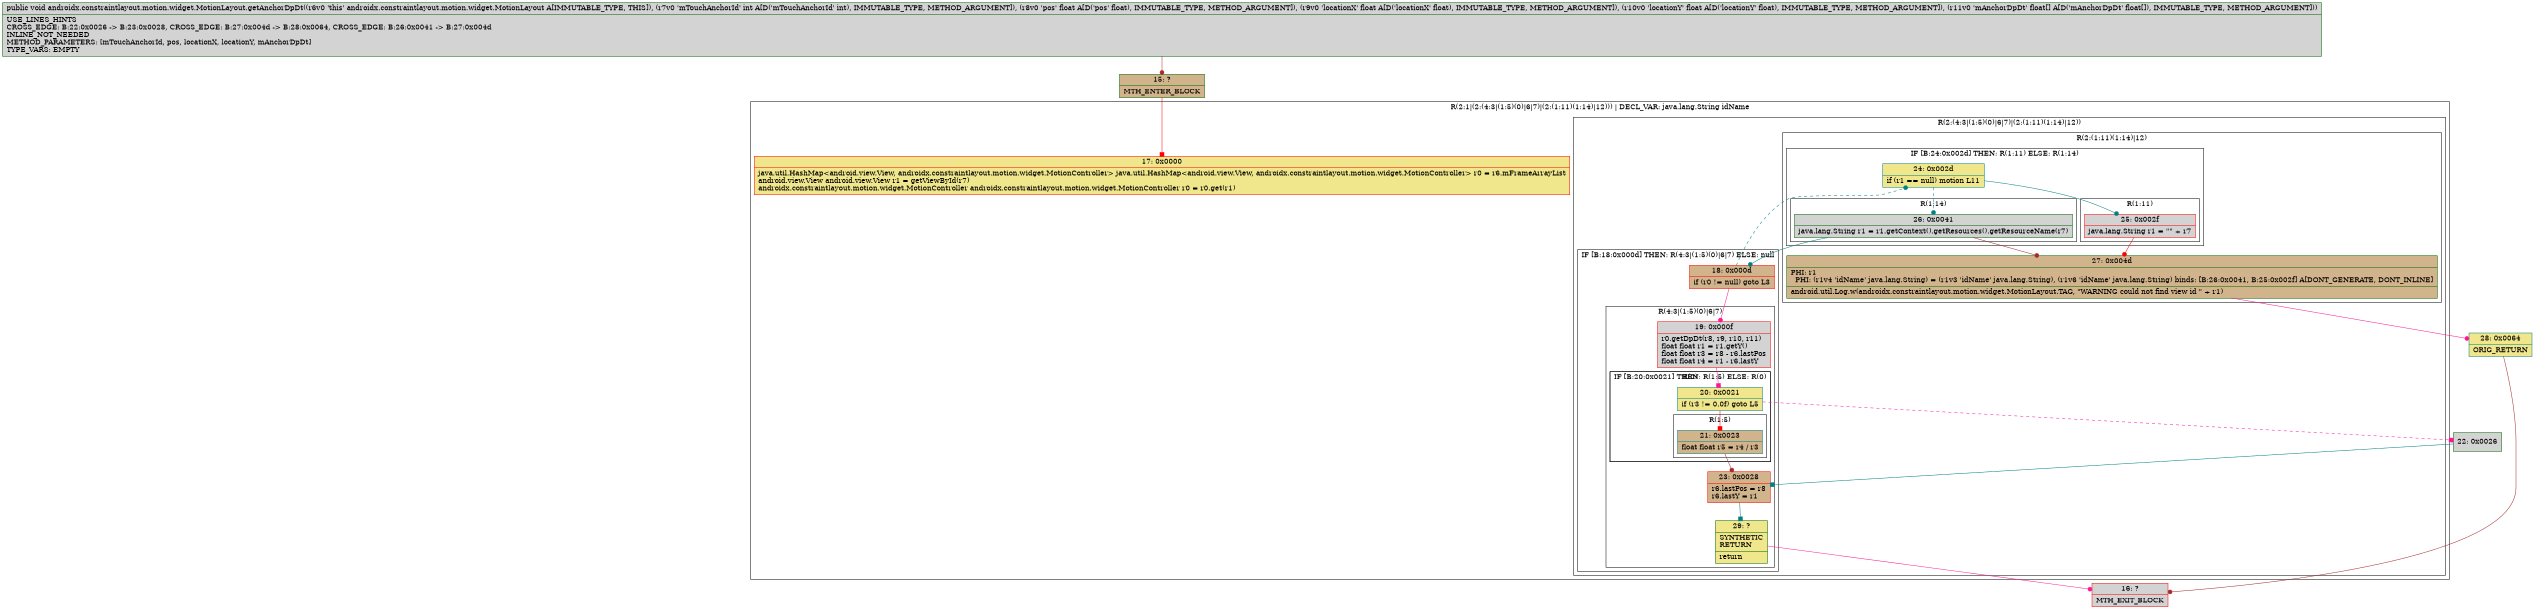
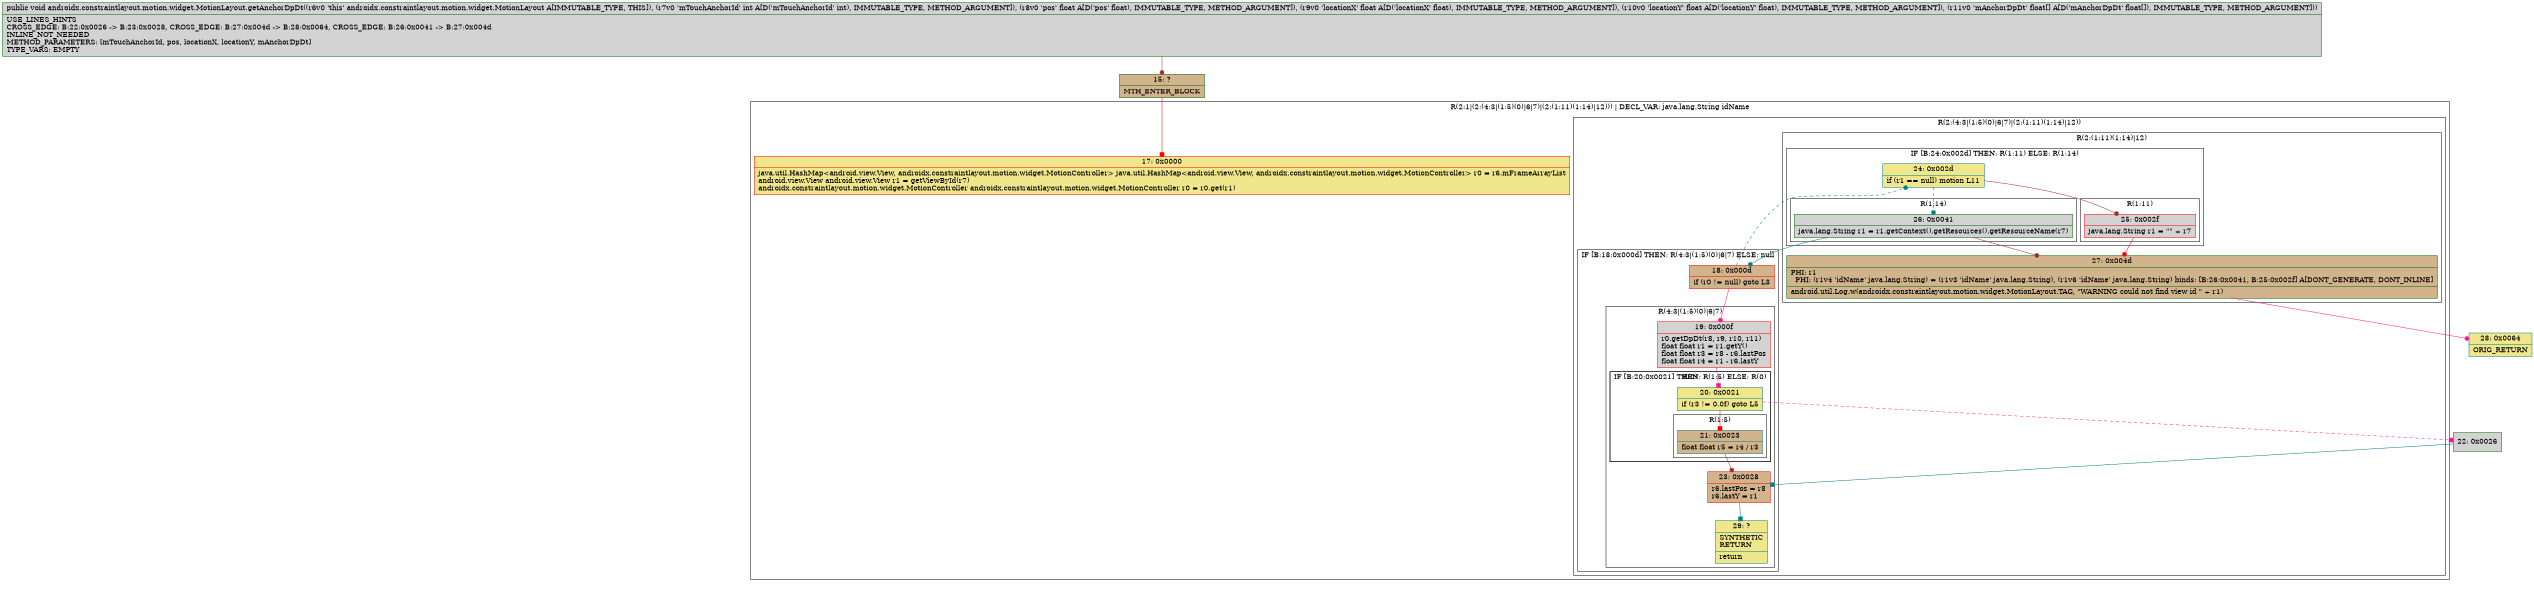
edge "24: 0x002d" -> "25: 0x002f": color teal -> brown
node "29: ?": color darkgreen -> teal
node "16: ?": removed
